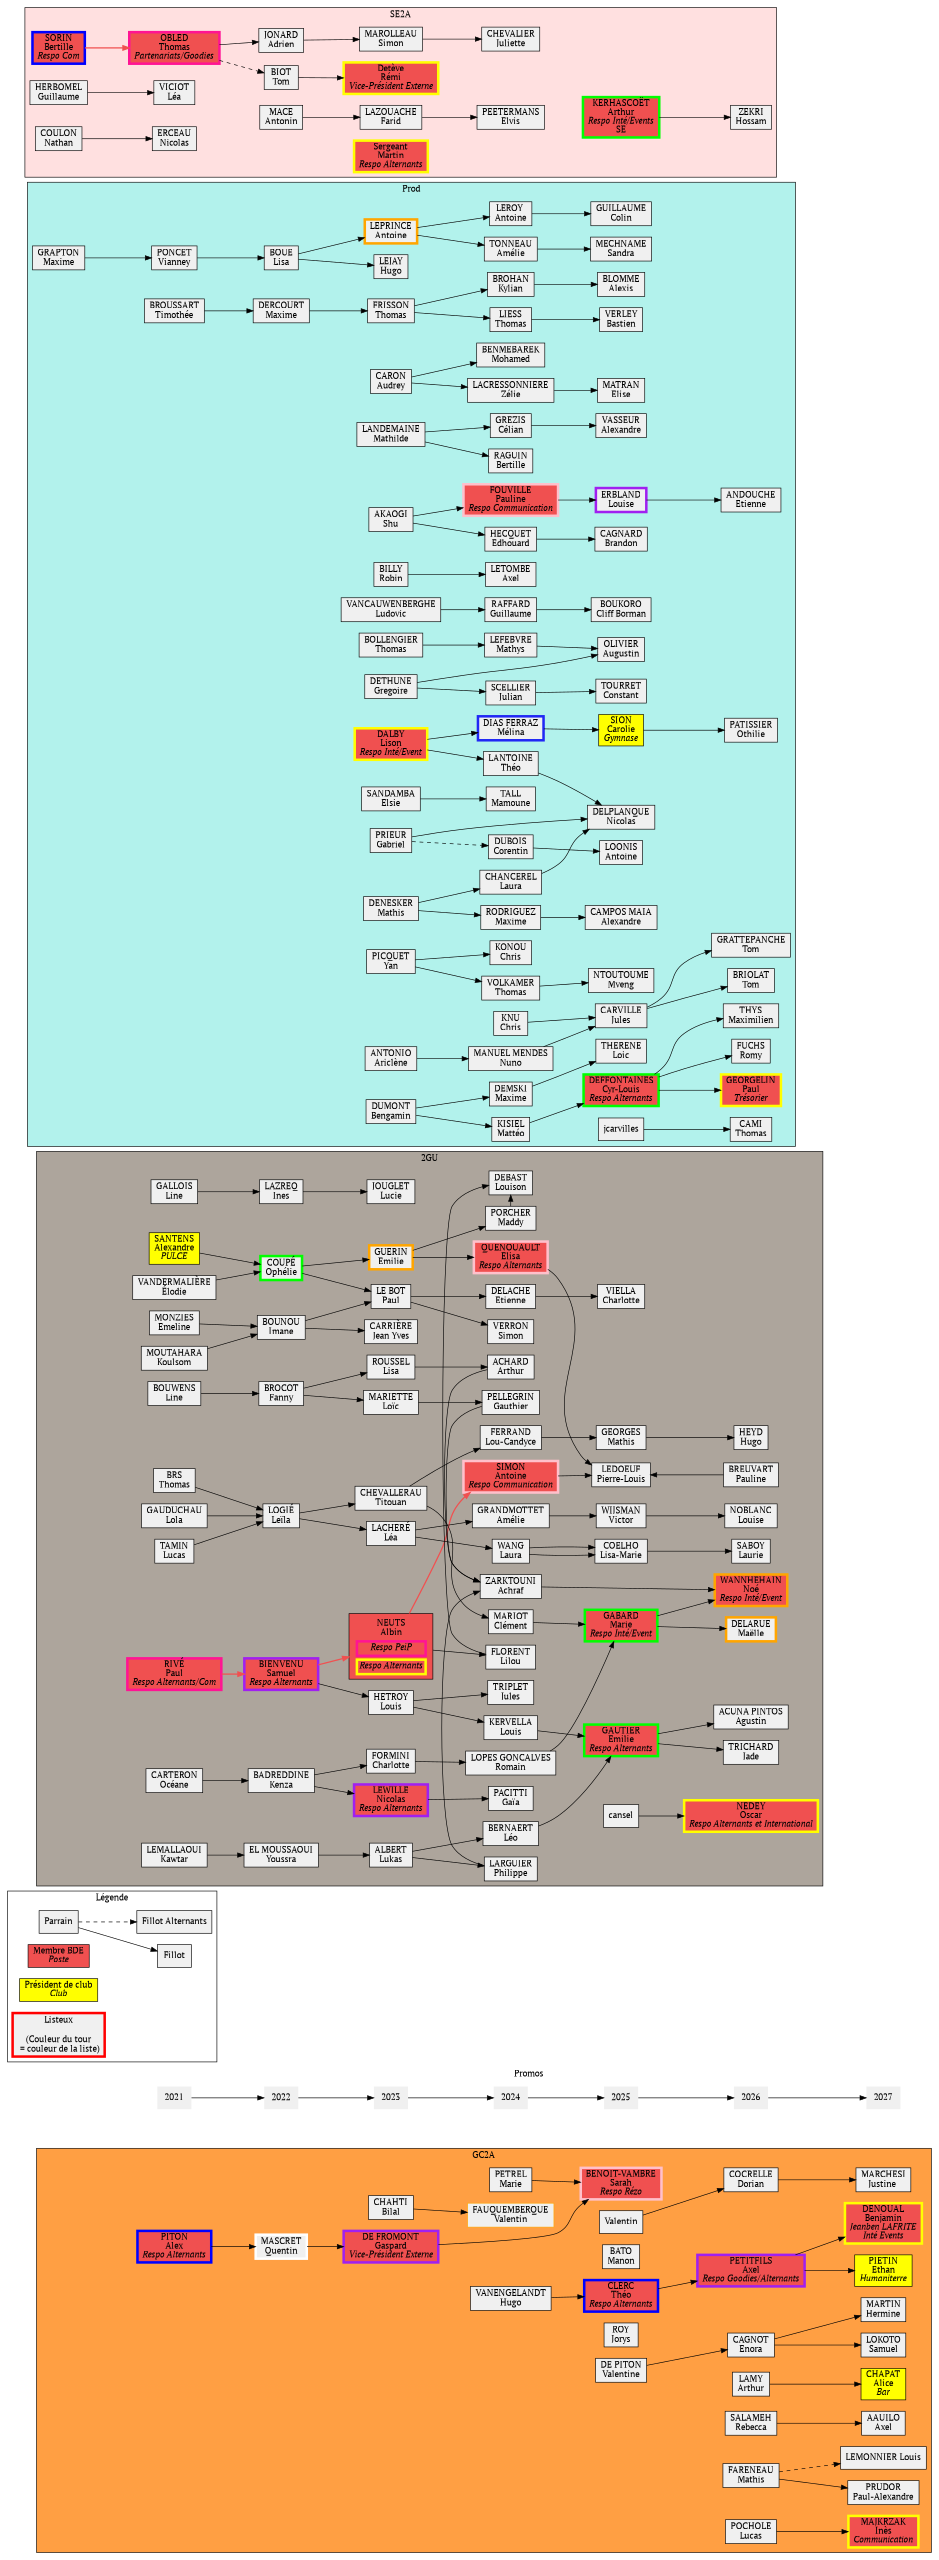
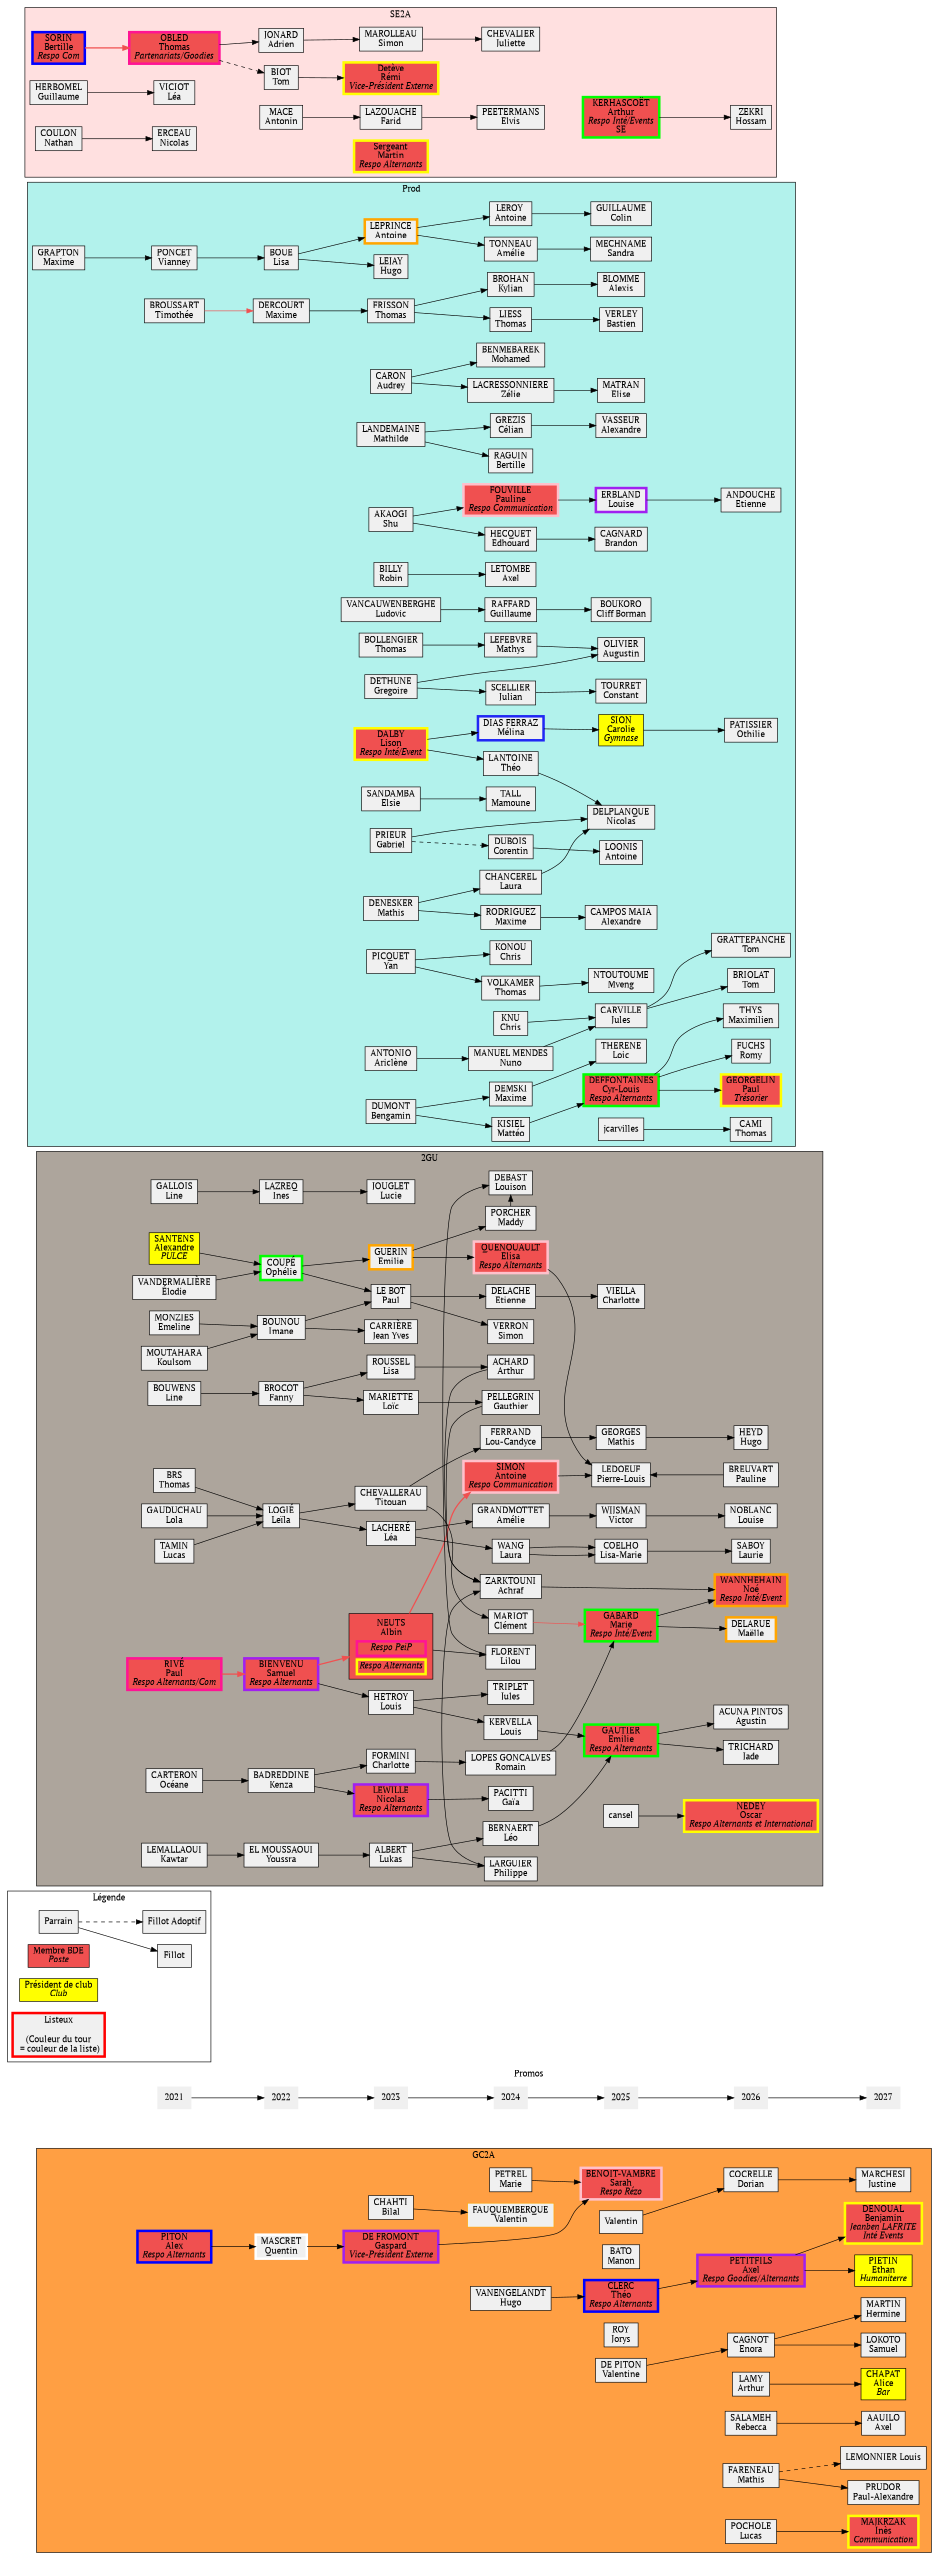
edge "BROUSSART Timothée" -> "DERCOURT Maxime": color black -> #f05050
edge "MARIOT Clément" -> "GABARD": color black -> #f05050
node "Fillot Alternants": label "Fillot Alternants" -> "Fillot Adoptif"
